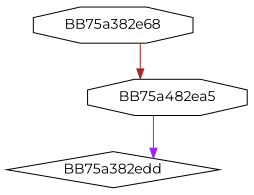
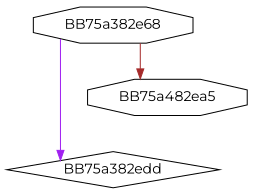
edge "BB75a482ea5" -> "BB75a382edd": now "BB75a382e68" -> "BB75a382edd"
